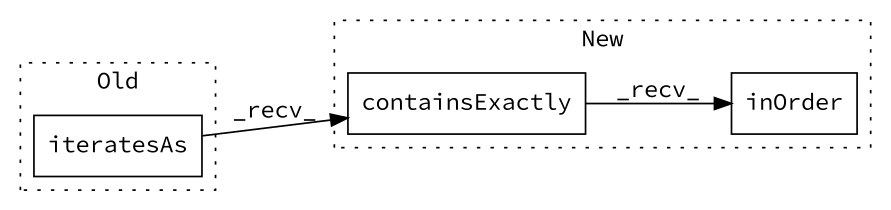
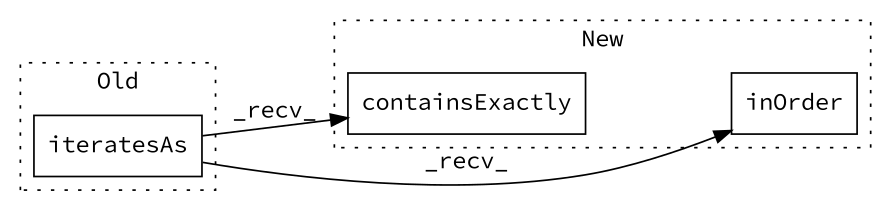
edge "containsExactly" -> "inOrder": now "iteratesAs" -> "inOrder"
